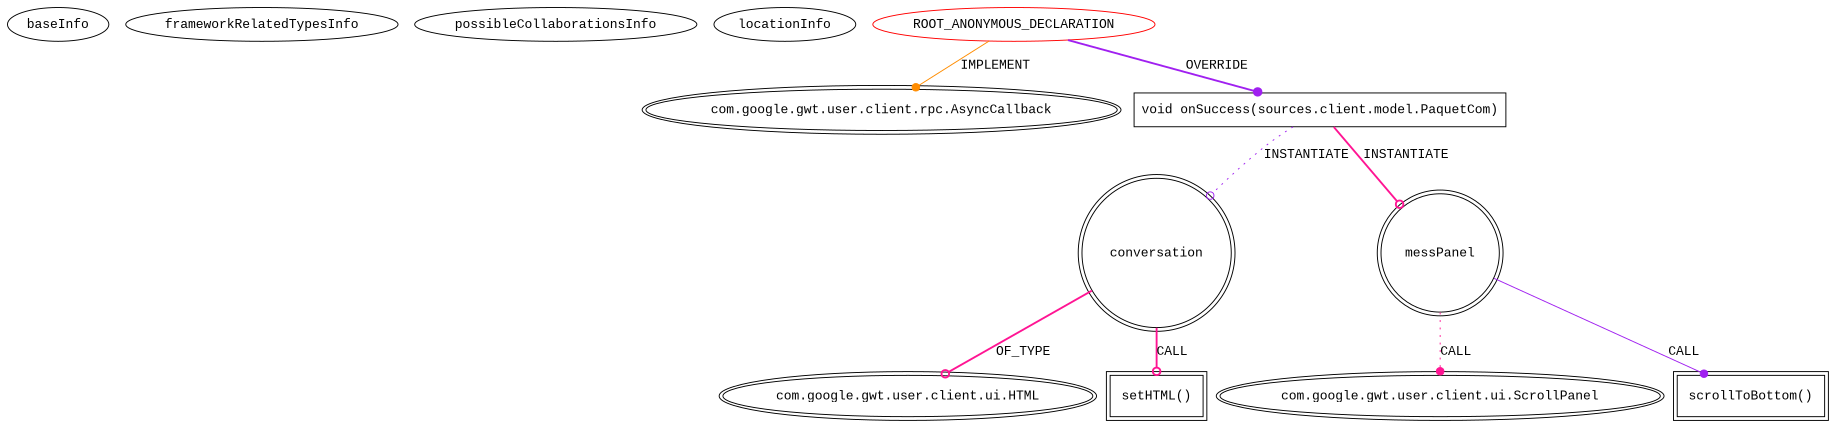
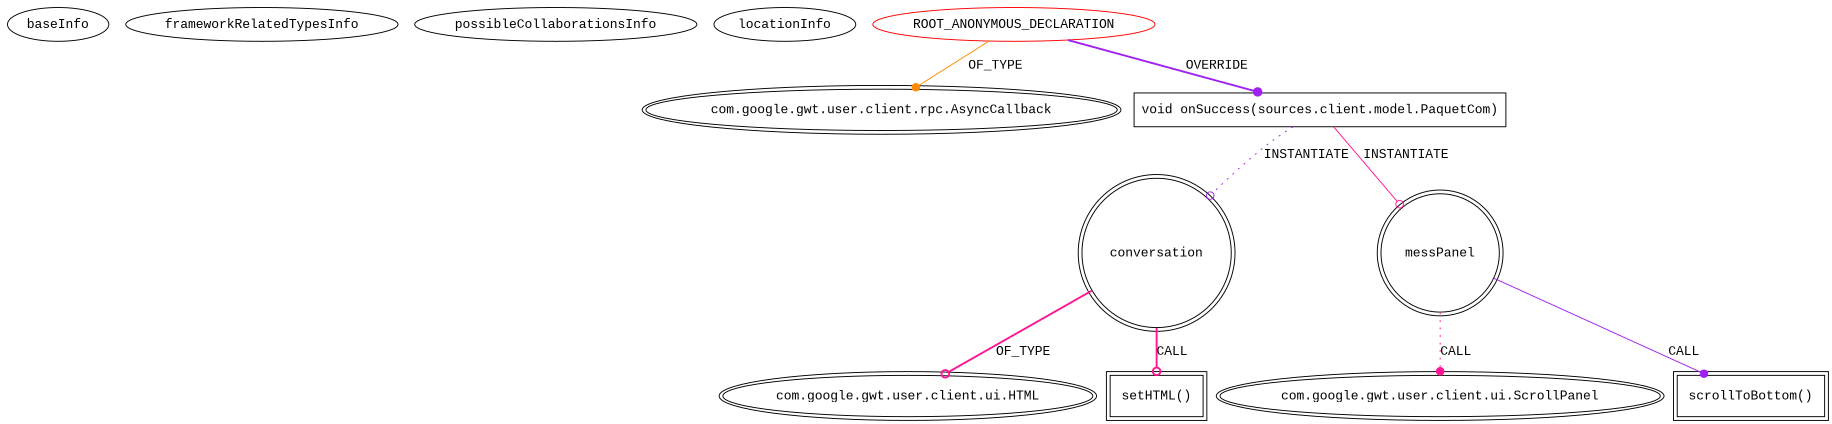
edge "ROOT_ANONYMOUS_DECLARATION" -> "com.google.gwt.user.client.rpc.AsyncCallback": label "IMPLEMENT" -> "OF_TYPE"
edge "void onSuccess(sources.client.model.PaquetCom)" -> "messPanel": style bold -> solid
